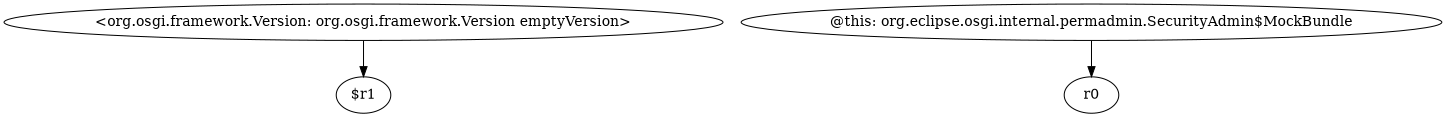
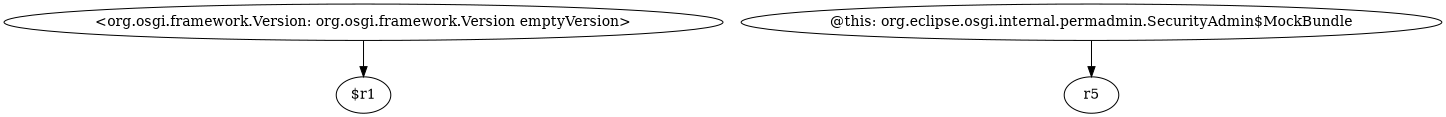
node "r0": label "r0" -> "r5"
